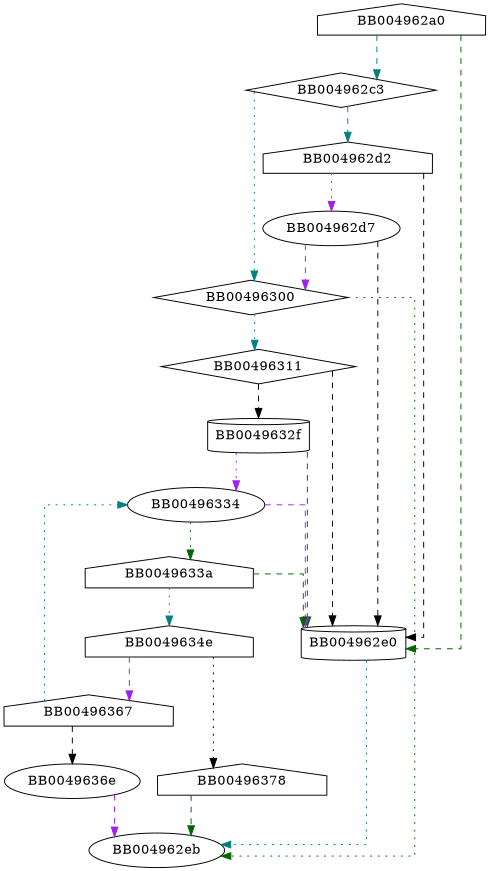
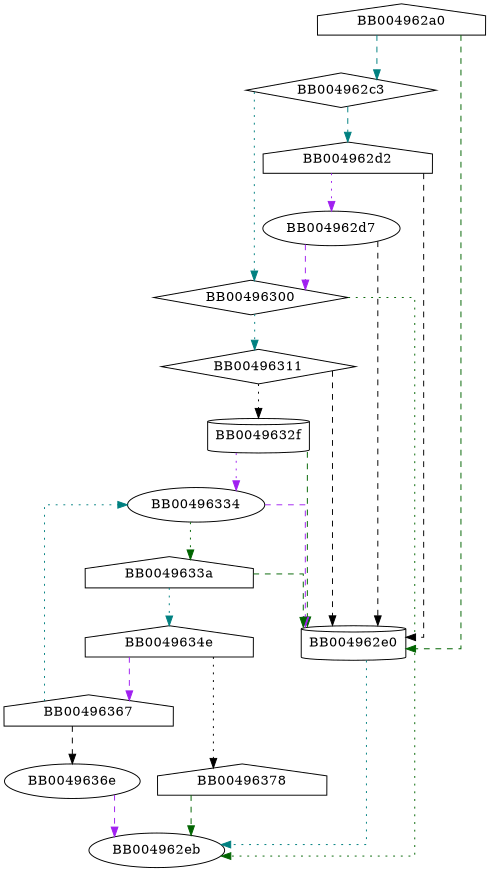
edge "BB00496311" -> "BB0049632f": style dashed -> dotted
